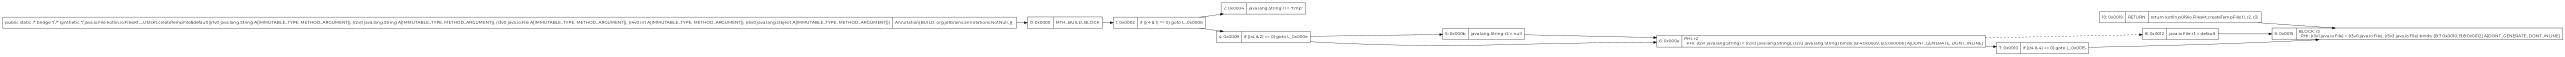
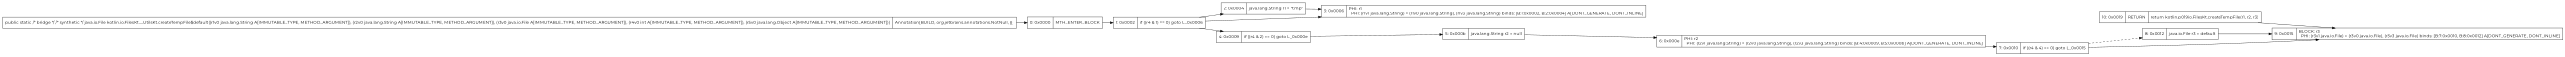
node "3: 0x0006": added
node "0: 0x0000": text "MTH_BUILD_BLOCK" -> "MTH_ENTER_BLOCK"
edge "6: 0x000e" -> "8: 0x0012": now "7: 0x0010" -> "8: 0x0012"
edge "4: 0x0009" -> "6: 0x000e": removed
